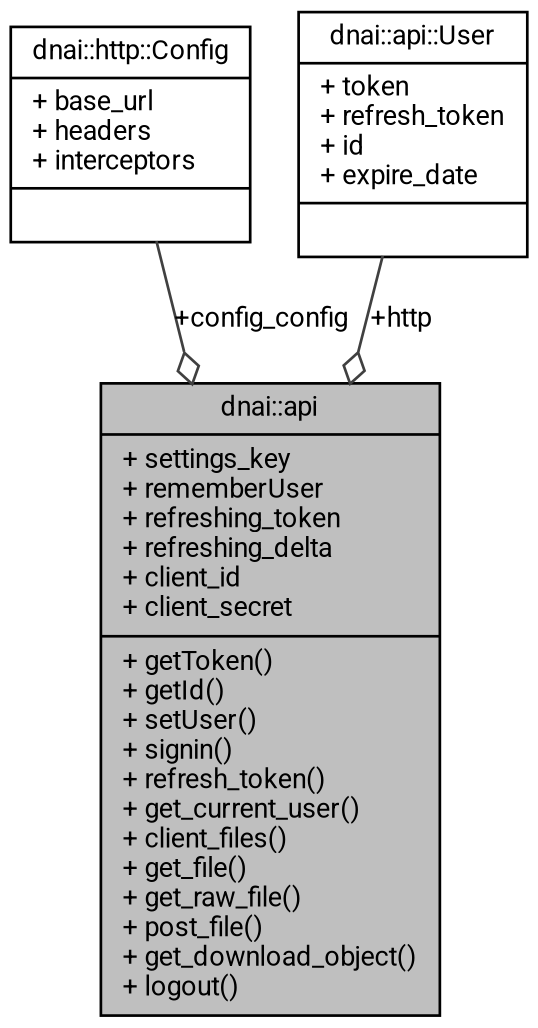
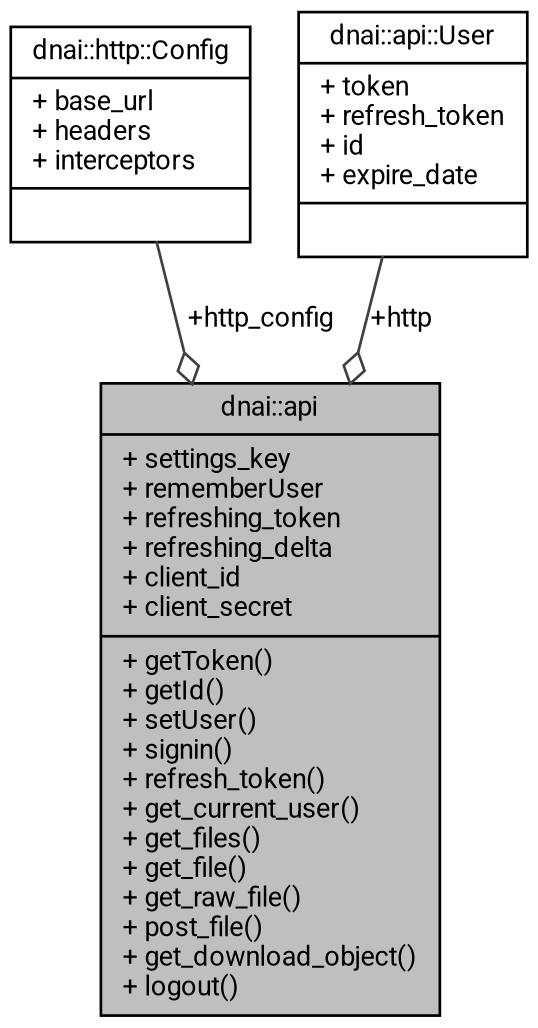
edge "dnai::http::Config" -> "dnai::api": label " +config_config" -> " +http_config"
node "dnai::api": text "+ client_files()" -> "+ get_files()"
